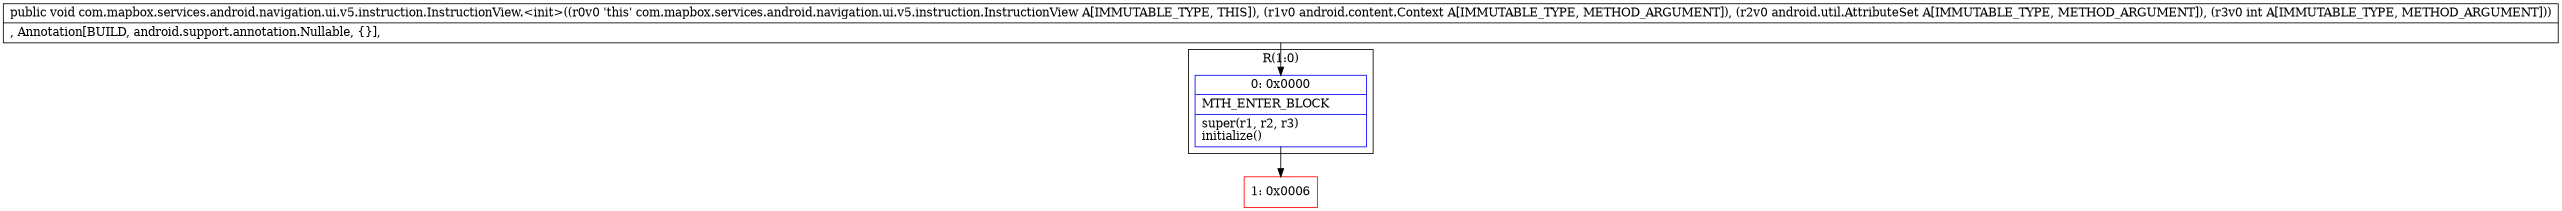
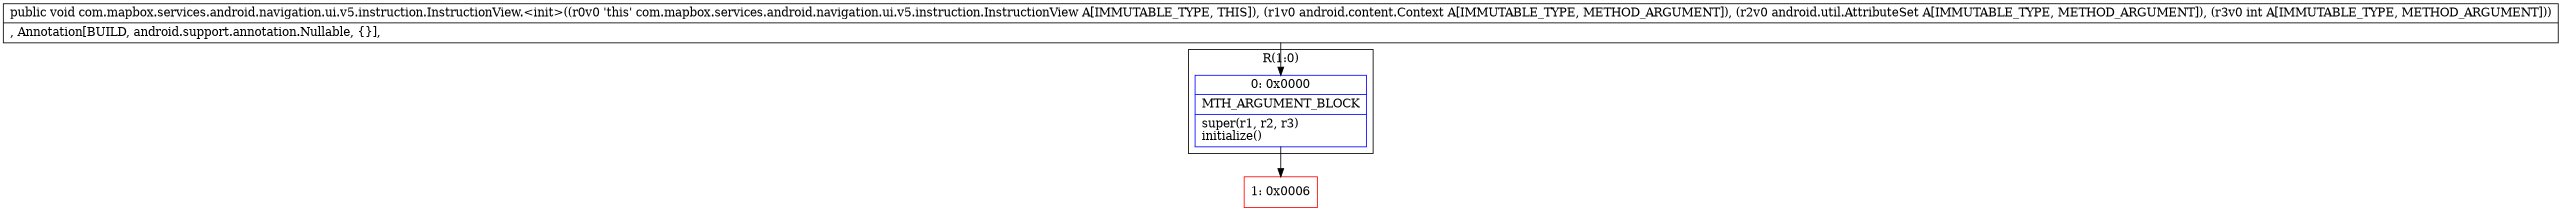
node "0: 0x0000": text "MTH_ENTER_BLOCK" -> "MTH_ARGUMENT_BLOCK"
